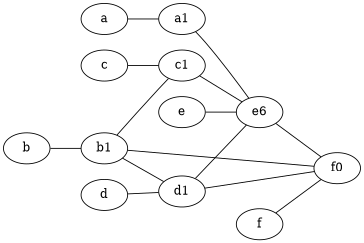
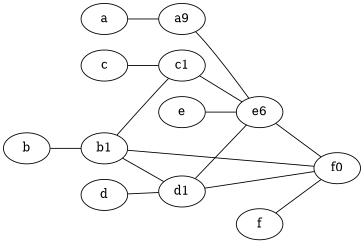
node "a1": label "a1" -> "a9"
